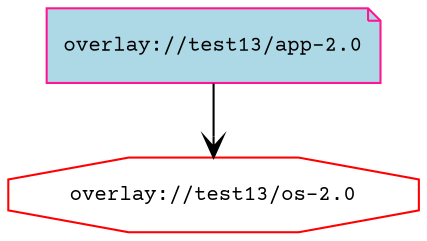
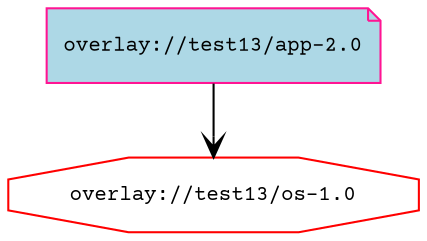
node "overlay://test13/os-2.0": label "overlay://test13/os-2.0" -> "overlay://test13/os-1.0"
